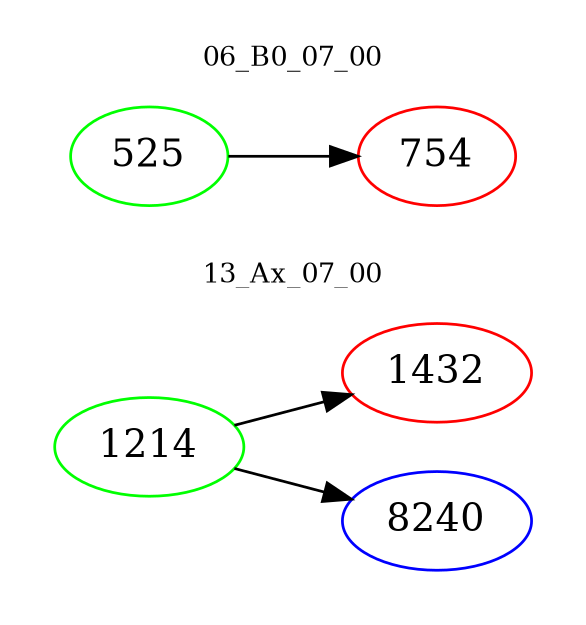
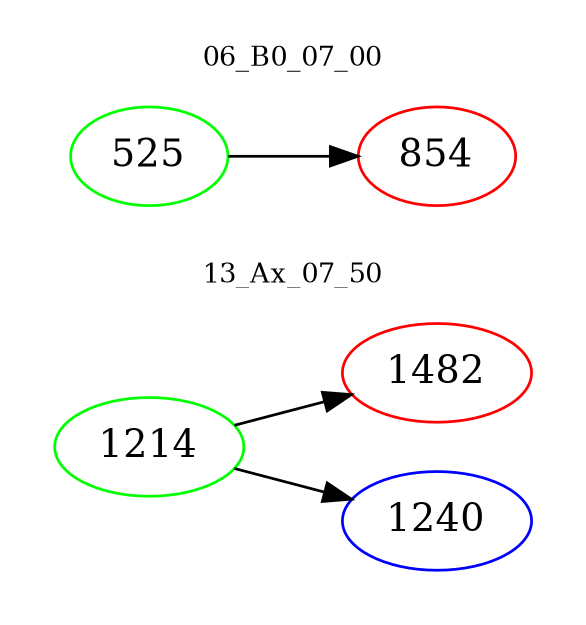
node "754": label "754" -> "854"
cluster "13_Ax_07_00": label "13_Ax_07_00" -> "13_Ax_07_50"
node "1432": label "1432" -> "1482"
node "8240": label "8240" -> "1240"
